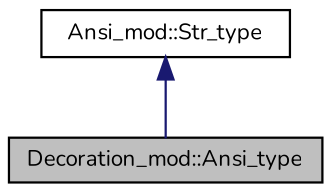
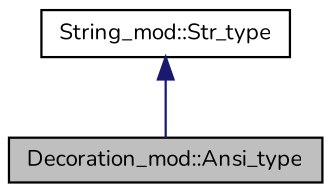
node "Ansi_mod::Str_type": label "Ansi_mod::Str_type" -> "String_mod::Str_type"
